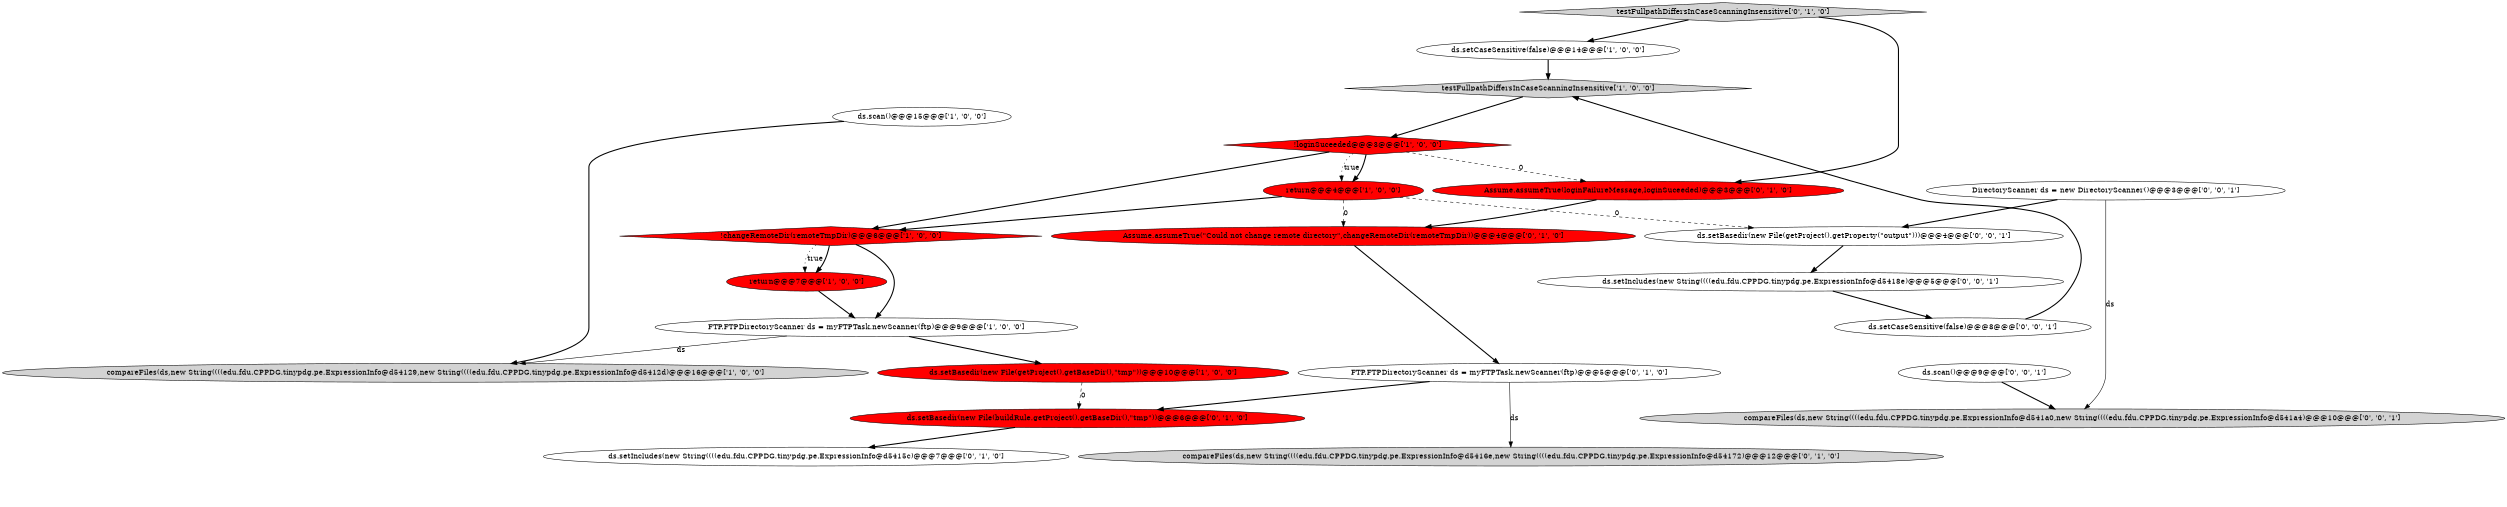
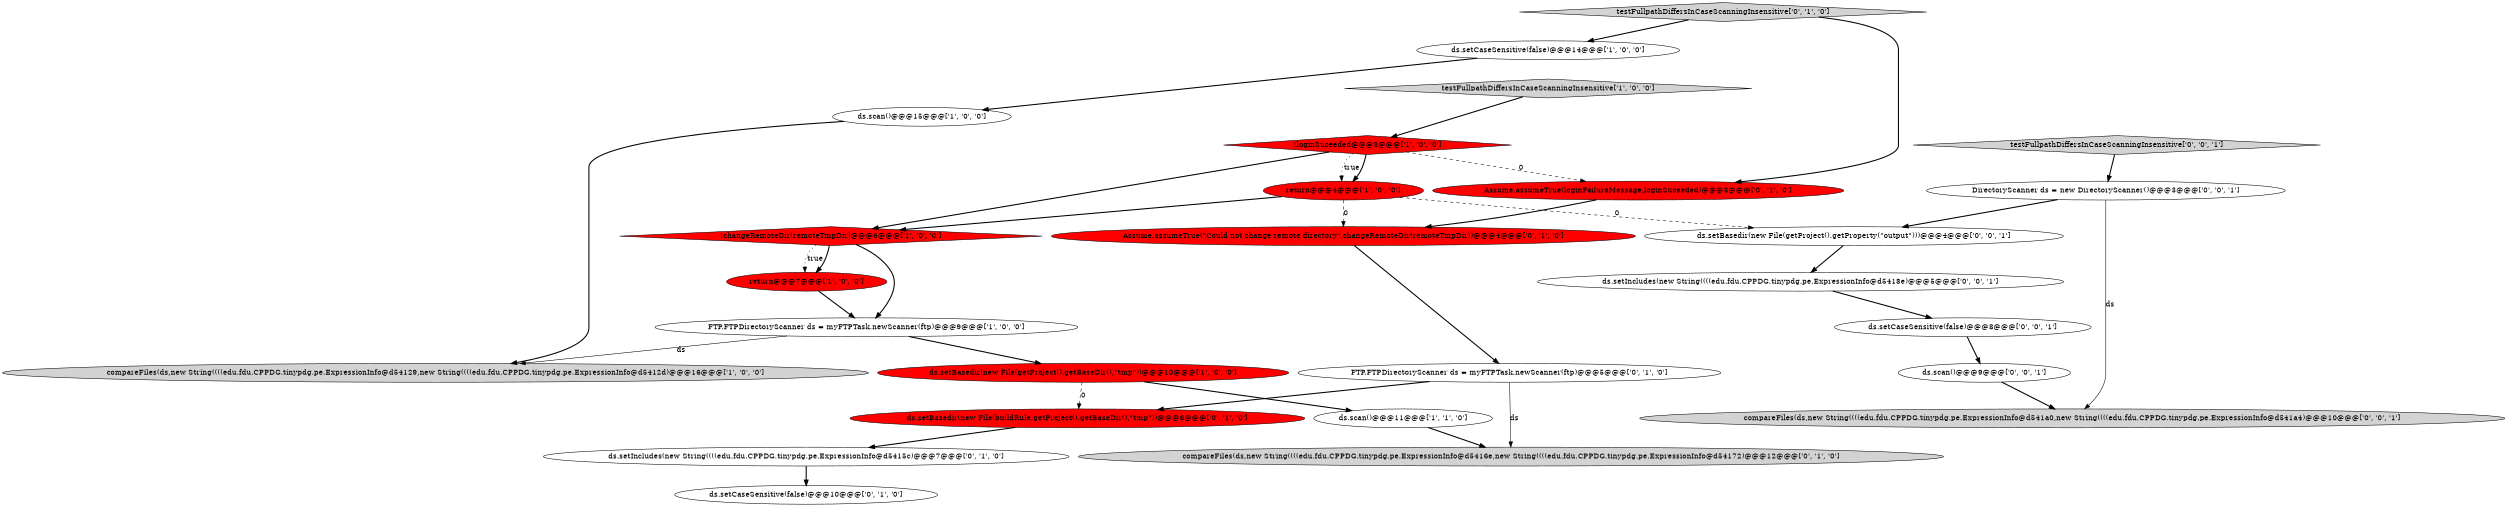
edge "ds.setCaseSensitive(false)@@@14@@@['1', '0', '0']" -> "testFullpathDiffersInCaseScanningInsensitive['1', '0', '0']": now "ds.setCaseSensitive(false)@@@14@@@['1', '0', '0']" -> "ds.scan()@@@15@@@['1', '0', '0']"
node "testFullpathDiffersInCaseScanningInsensitive['0', '0', '1']": added
edge "ds.setCaseSensitive(false)@@@8@@@['0', '0', '1']" -> "testFullpathDiffersInCaseScanningInsensitive['1', '0', '0']": now "ds.setCaseSensitive(false)@@@8@@@['0', '0', '1']" -> "ds.scan()@@@9@@@['0', '0', '1']"
node "ds.scan()@@@11@@@['1', '1', '0']": added
node "ds.setCaseSensitive(false)@@@10@@@['0', '1', '0']": added
